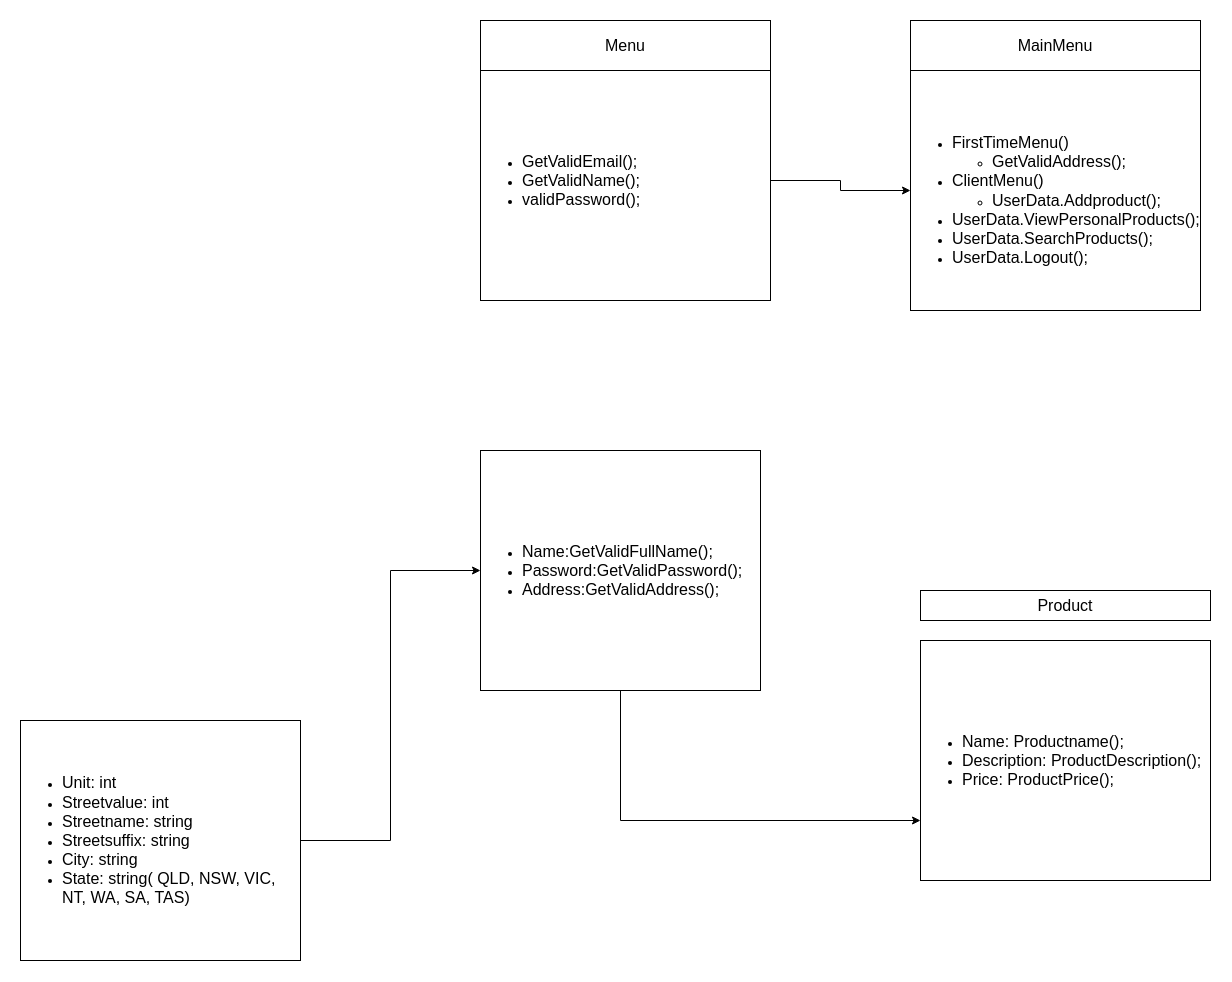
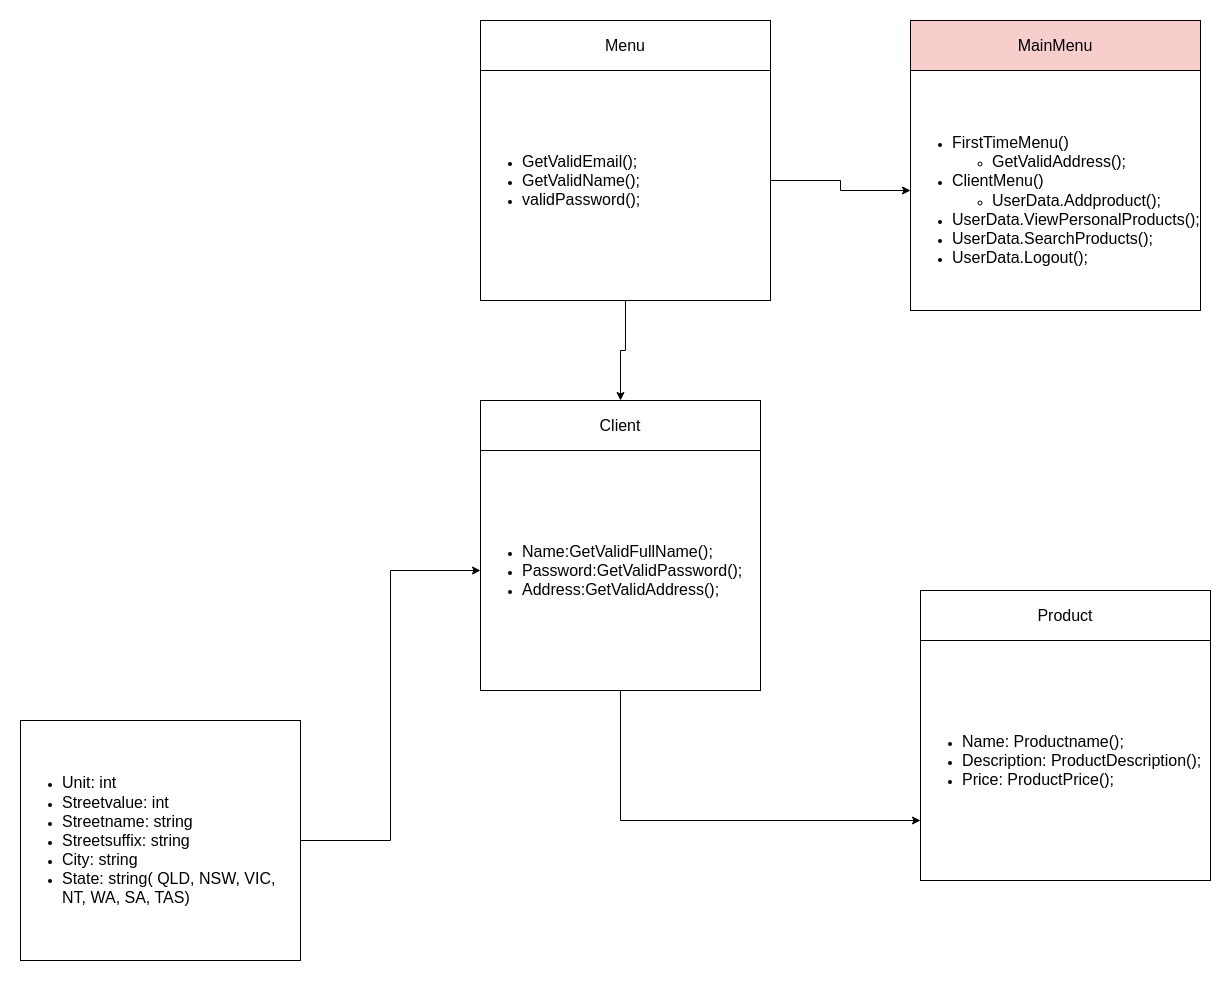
node "MainMenu": fillcolor #ffffff -> #f8cecc
edge "GetValidEmail(); GetValidName(); validPassword();" -> "Client": added
node "Client": added
node "Product": size 290x30 -> 290x50
